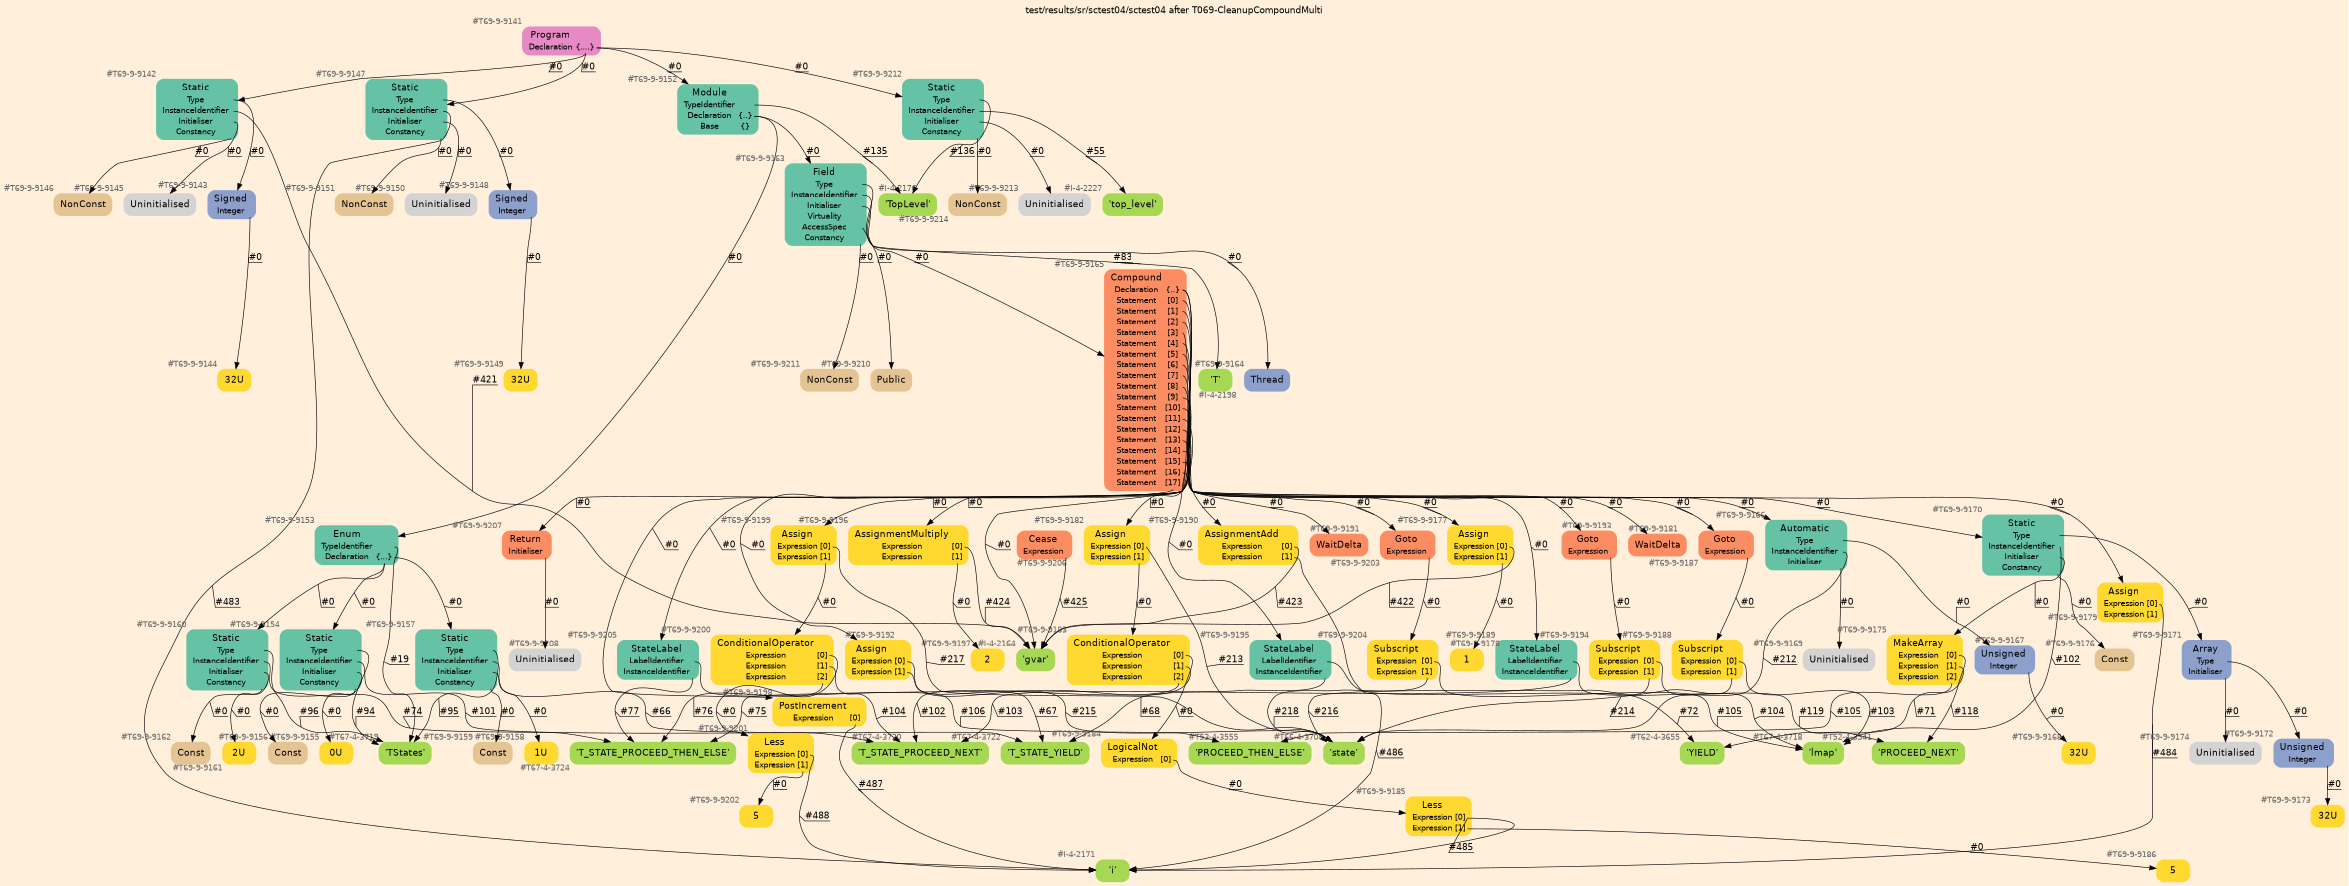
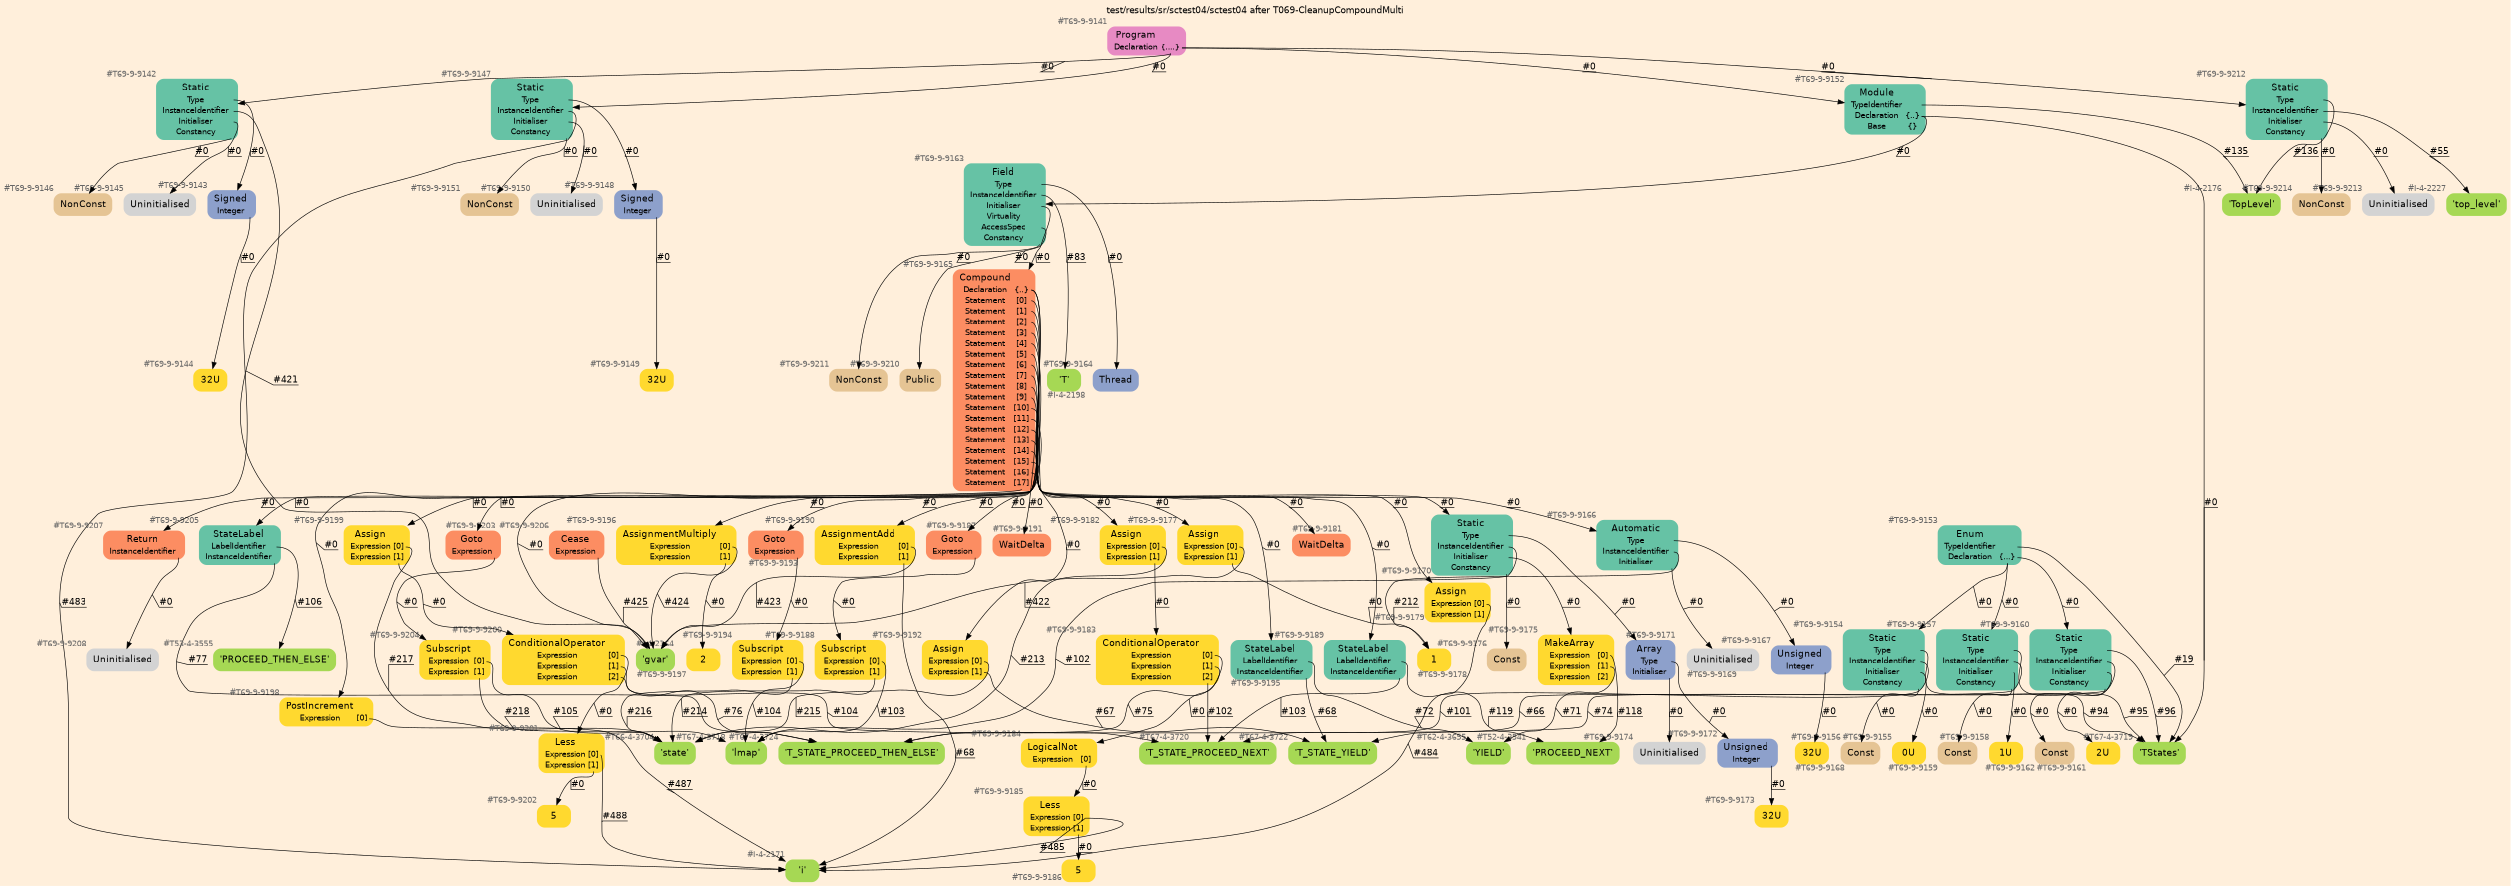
edge "Module" -> "Enum": now "Module" -> "'TStates'"
node "Return": text "Initialiser" -> "InstanceIdentifier"
edge "Automatic" -> "'state'": now "Automatic" -> "1"
edge "MakeArray" -> "'PROCEED_THEN_ELSE'": removed, label "#105"
edge "AssignmentAdd" -> "'i'": label "#486" -> "#68"
